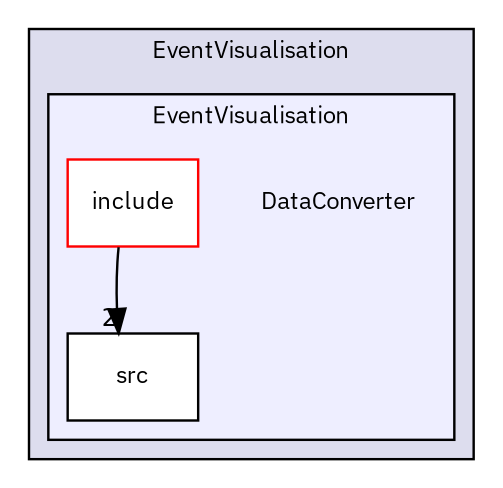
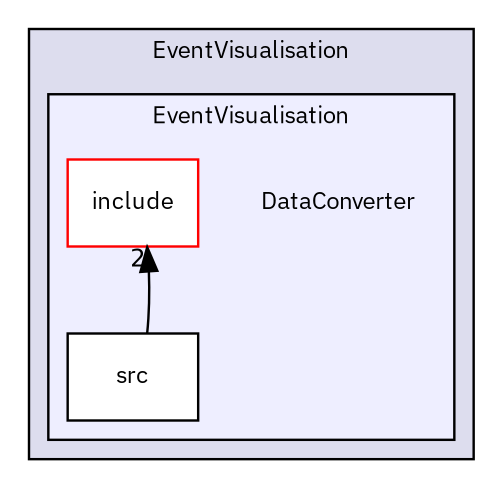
edge "include" -> "src": reversed
